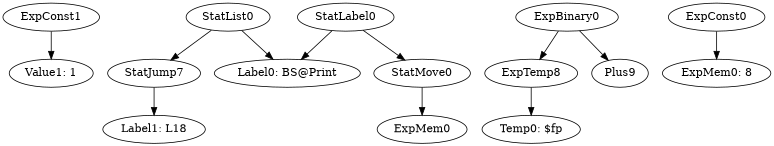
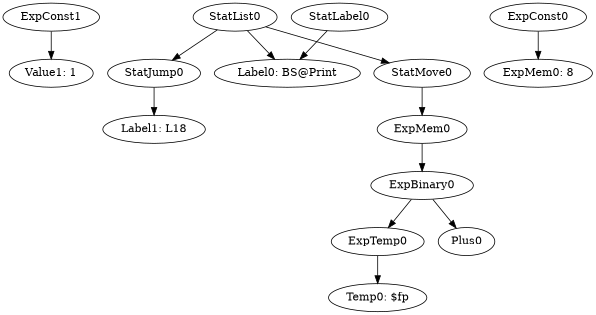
edge "StatLabel0" -> "StatMove0": now "StatList0" -> "StatMove0"
node "StatJump7": label "StatJump7" -> "StatJump0"
node "ExpTemp8": label "ExpTemp8" -> "ExpTemp0"
node "Plus9": label "Plus9" -> "Plus0"
edge "ExpMem0" -> "ExpBinary0": added
